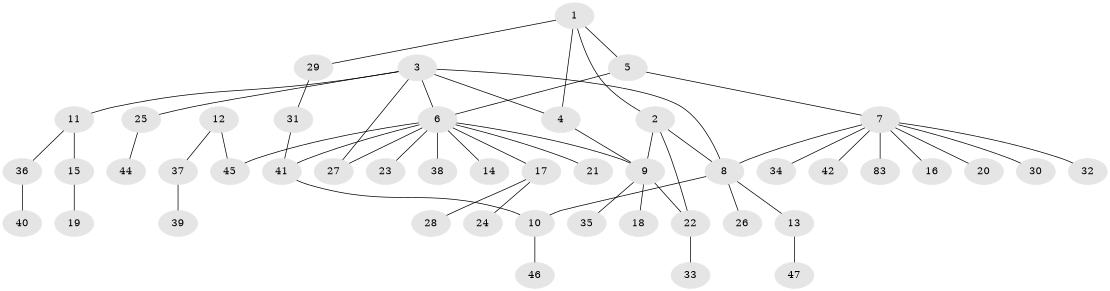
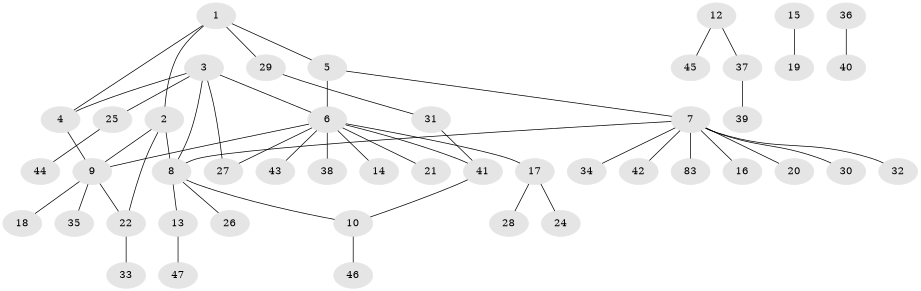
node "11": removed
edge "6" -- "45": removed
node "23": label "23" -> "43"
